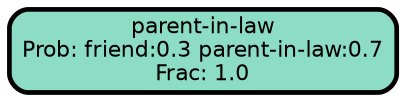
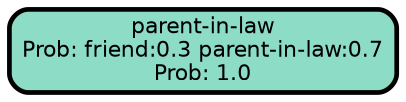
node "parent-in-law Prob: friend:0.3 parent-in-law:0.7 Frac: 1.0": label "parent-in-law Prob: friend:0.3 parent-in-law:0.7 Frac: 1.0" -> "parent-in-law Prob: friend:0.3 parent-in-law:0.7 Prob: 1.0"
